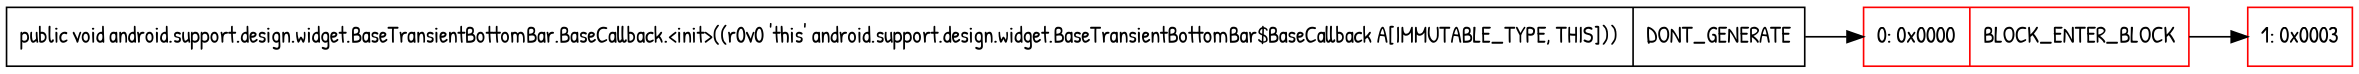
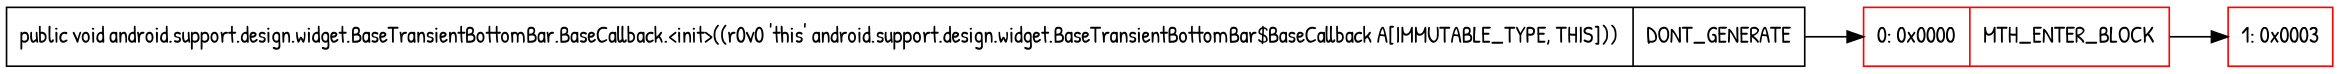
node "0: 0x0000": text "BLOCK_ENTER_BLOCK" -> "MTH_ENTER_BLOCK"
